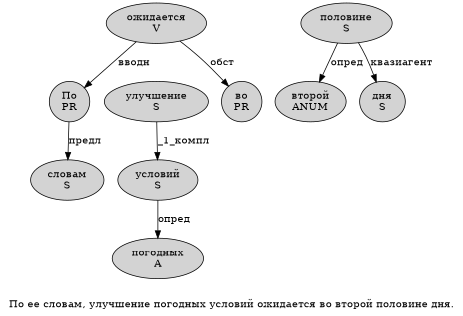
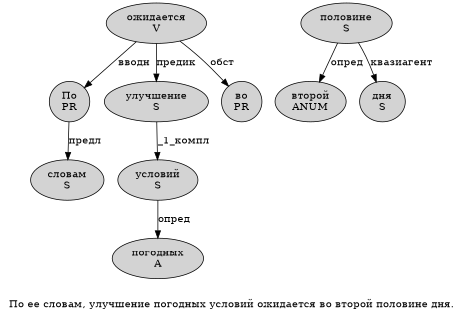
edge "ожидается V" -> "улучшение S": added, label "предик"
